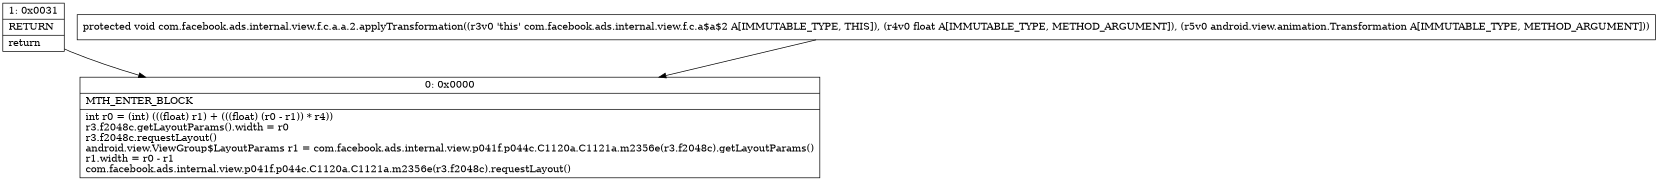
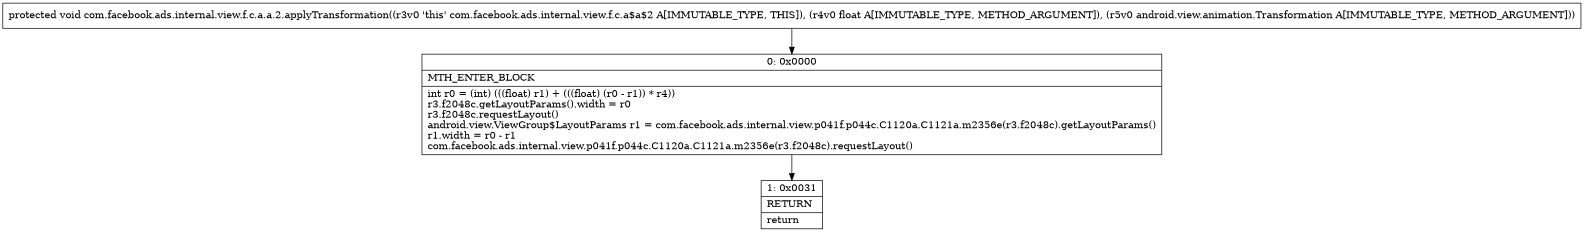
edge "1: 0x0031" -> "0: 0x0000": reversed
